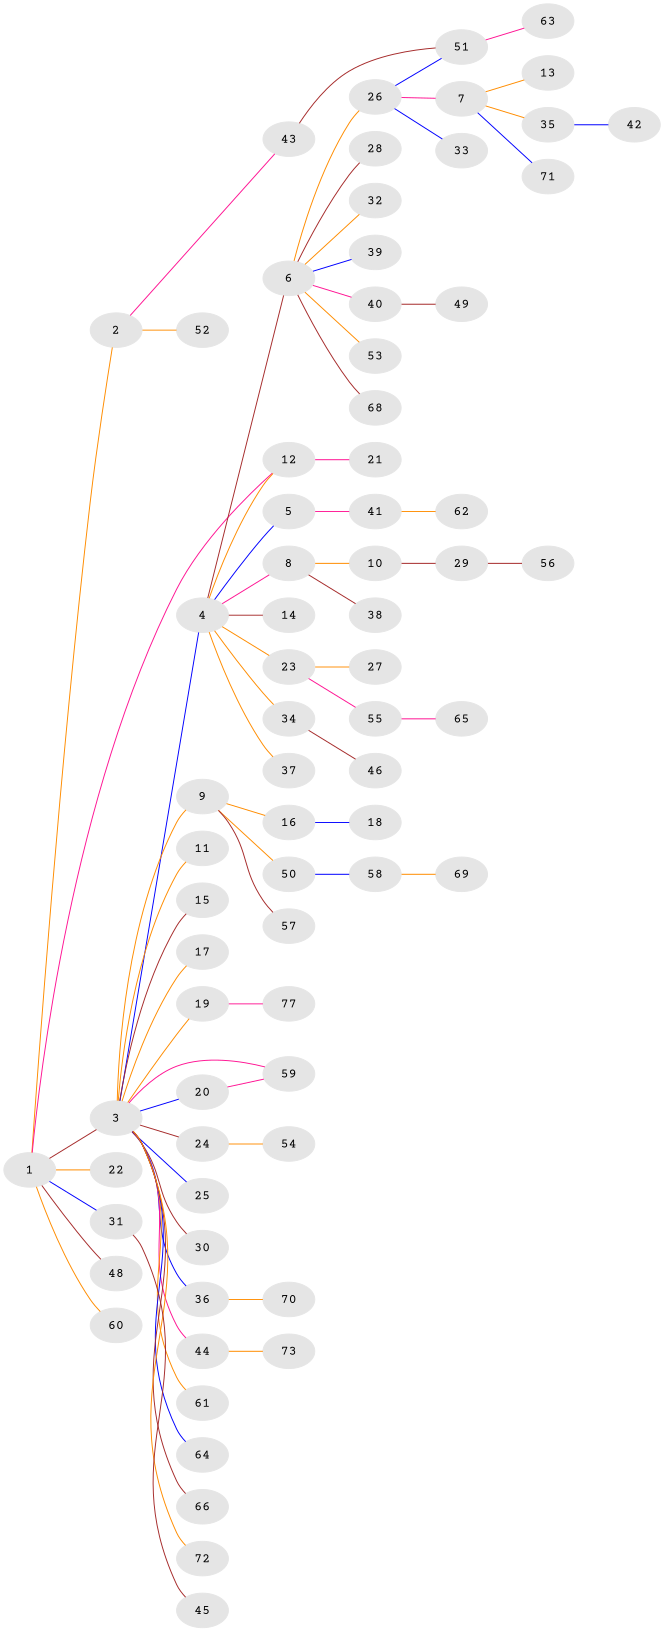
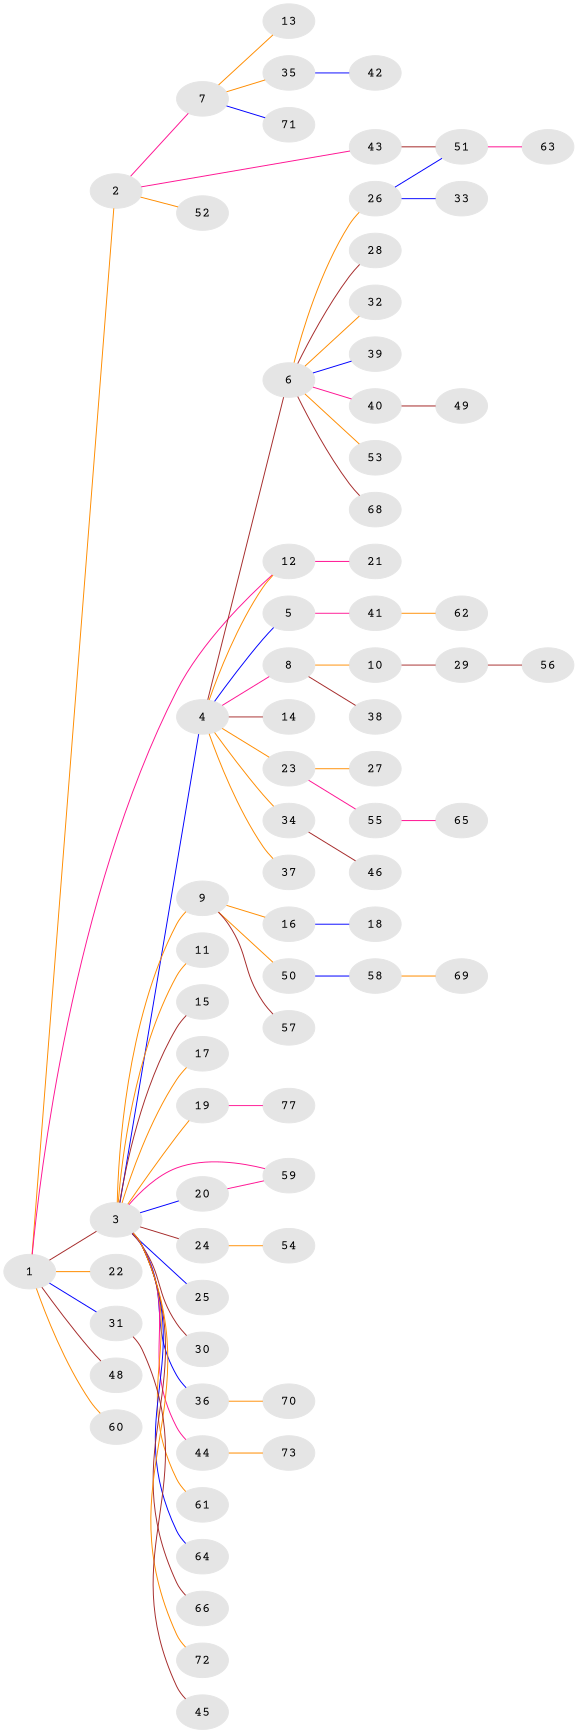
edge "26" -- "7": now "2" -- "7"
